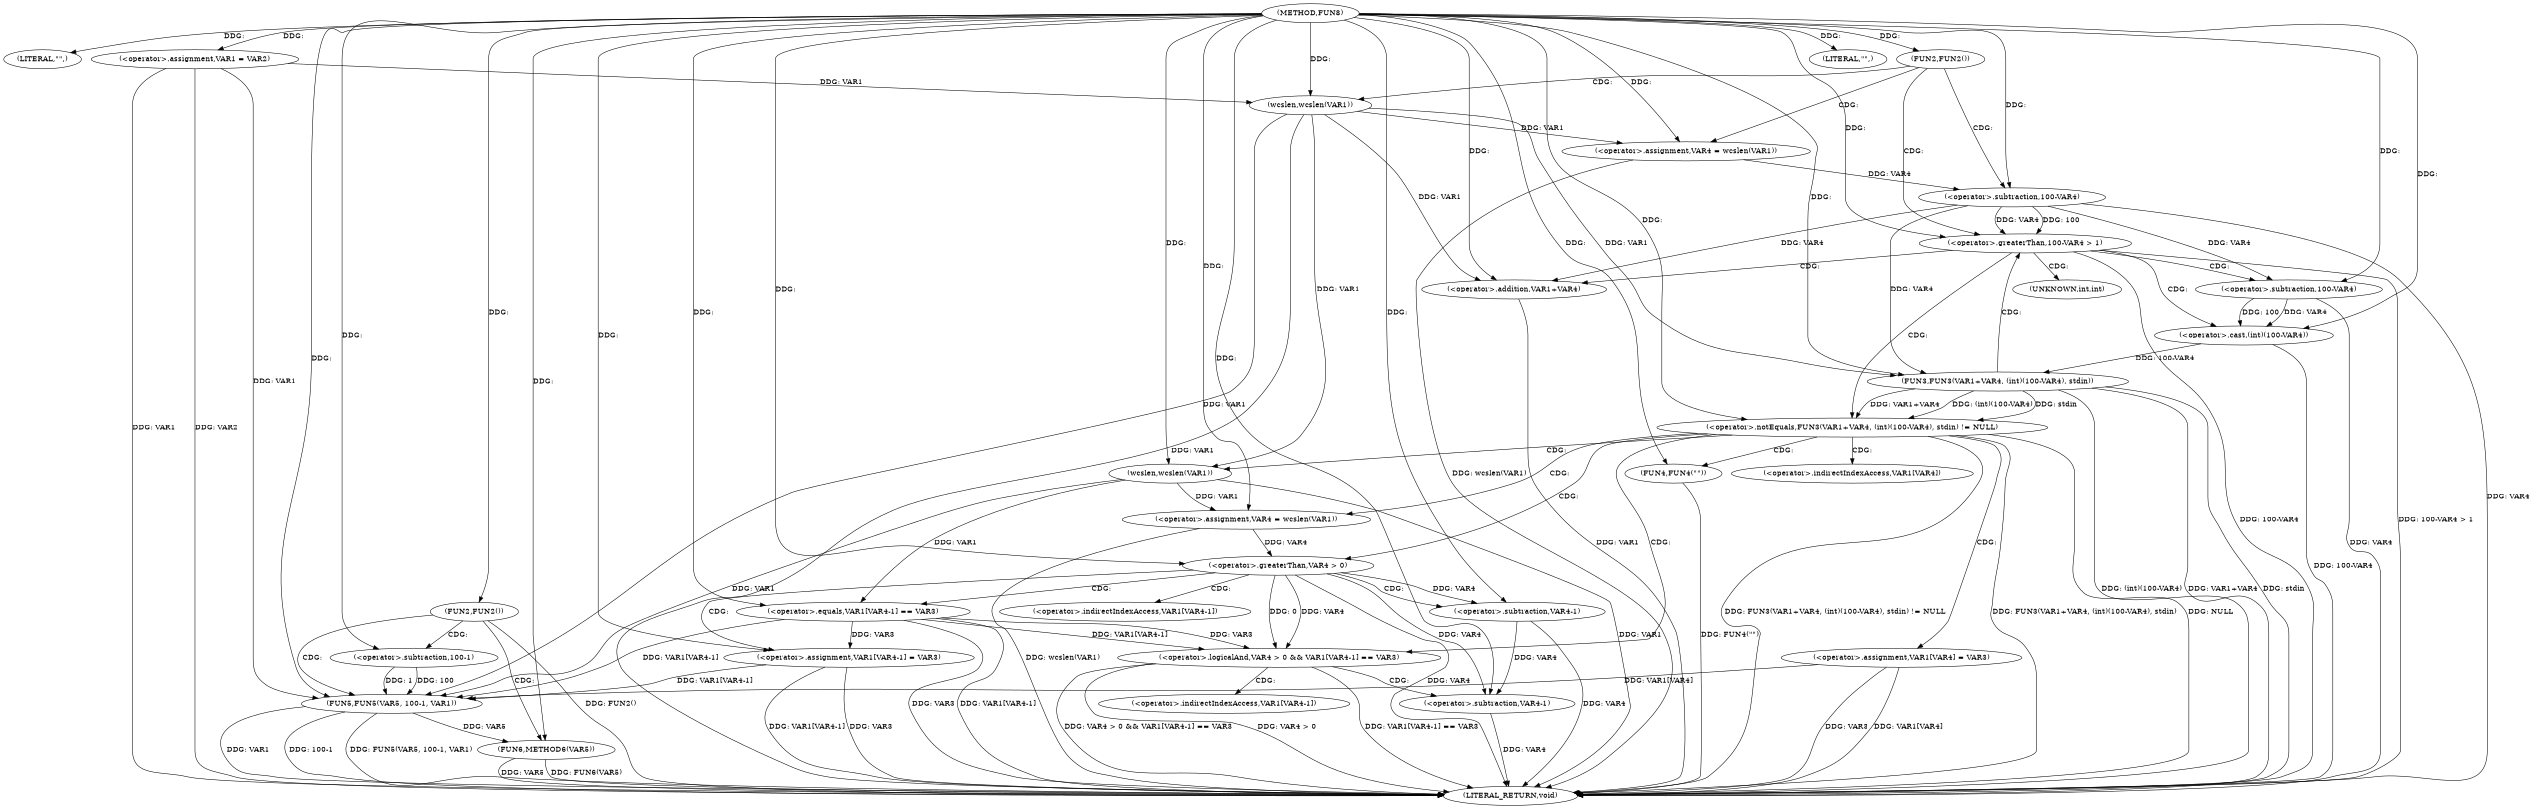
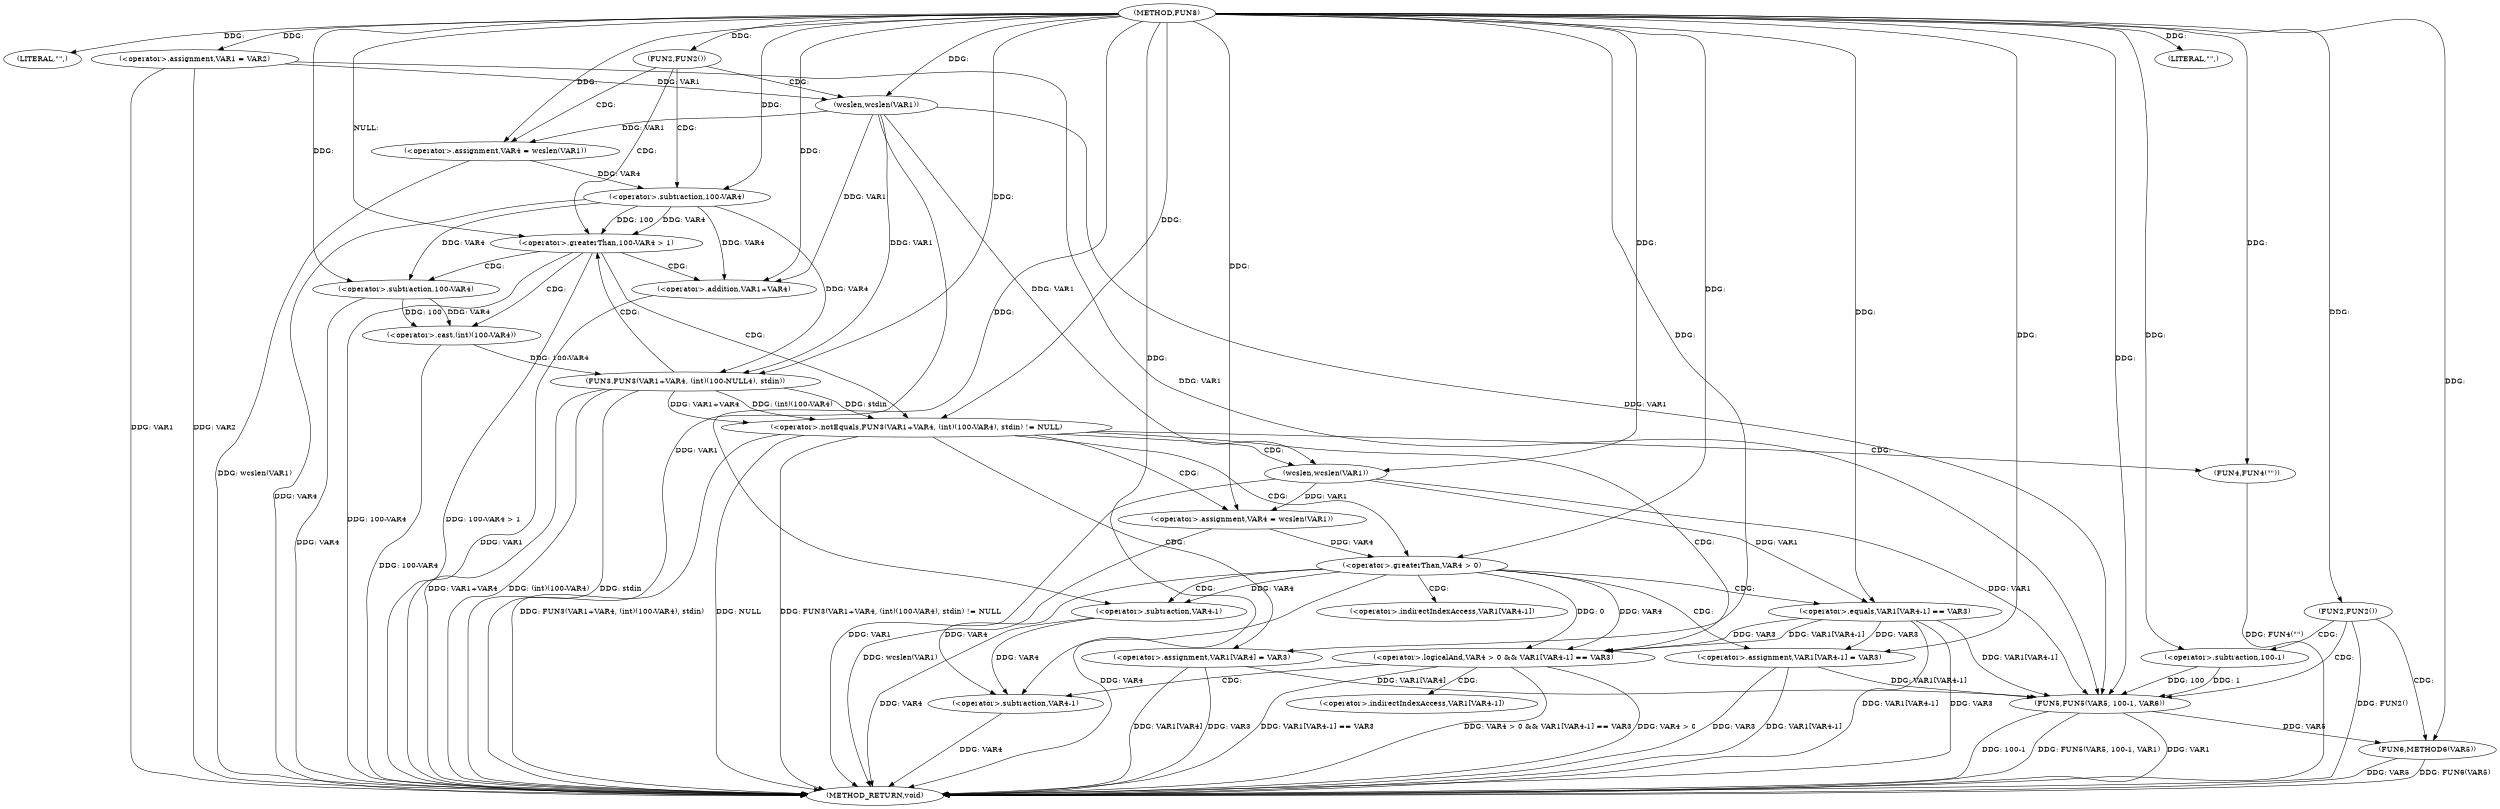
edge "(METHOD,FUN8)" -> "(<operator>.cast,(int)(100-VAR4))": now "(METHOD,FUN8)" -> "(<operator>.assignment,VAR1[VAR4] = VAR3)"
edge "(METHOD,FUN8)" -> "(<operator>.greaterThan,100-VAR4 > 1)": label "DDG: " -> "NULL: "
node "(UNKNOWN,int,int)": removed
node "(FUN3,FUN3(VAR1+VAR4, (int)(100-VAR4), stdin))": label "(FUN3,FUN3(VAR1+VAR4, (int)(100-VAR4), stdin))" -> "(FUN3,FUN3(VAR1+VAR4, (int)(100-NULL4), stdin))"
node "(<operator>.indirectIndexAccess,VAR1[VAR4])": removed
node "(FUN5,FUN5(VAR5, 100-1, VAR1))": label "(FUN5,FUN5(VAR5, 100-1, VAR1))" -> "(FUN5,FUN5(VAR5, 100-1, VAR6))"
node "(LITERAL_RETURN,void)": label "(LITERAL_RETURN,void)" -> "(METHOD_RETURN,void)"
